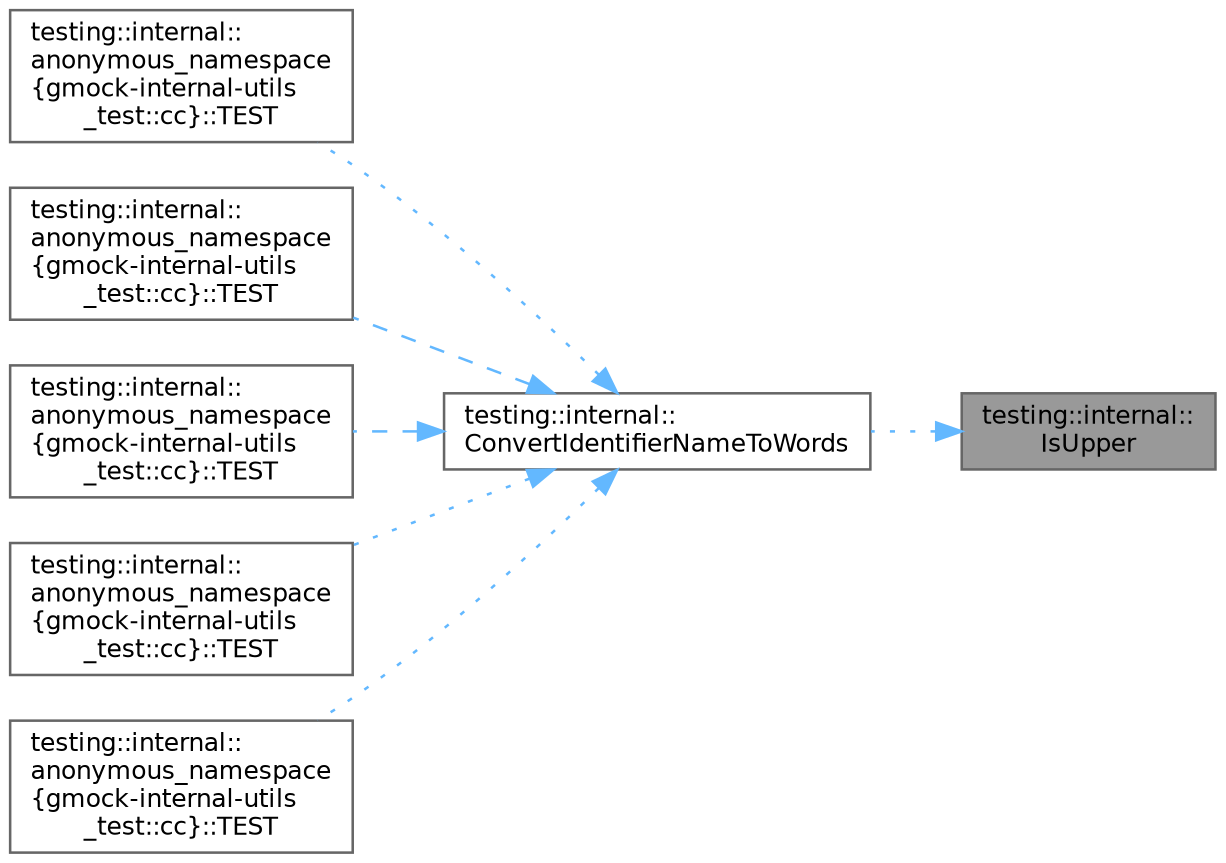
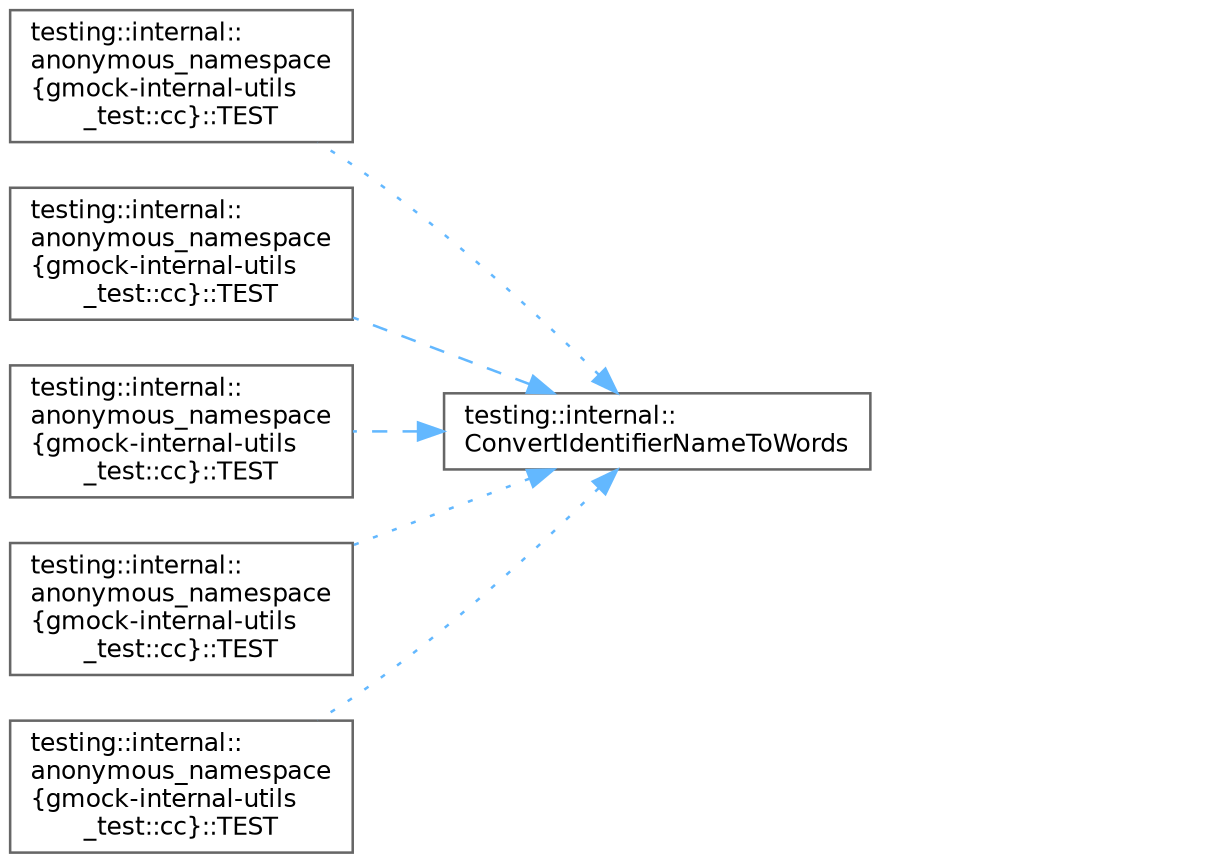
node "testing::internal:: IsUpper": removed
